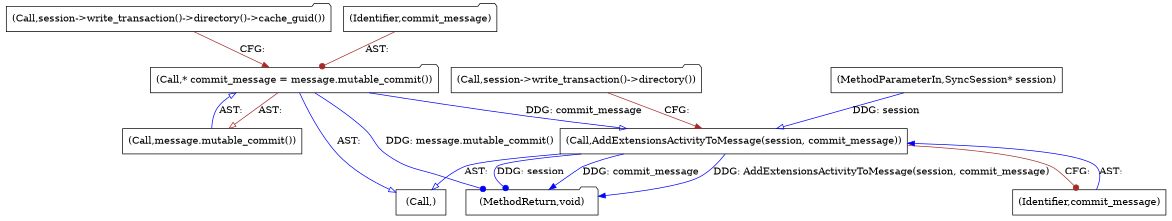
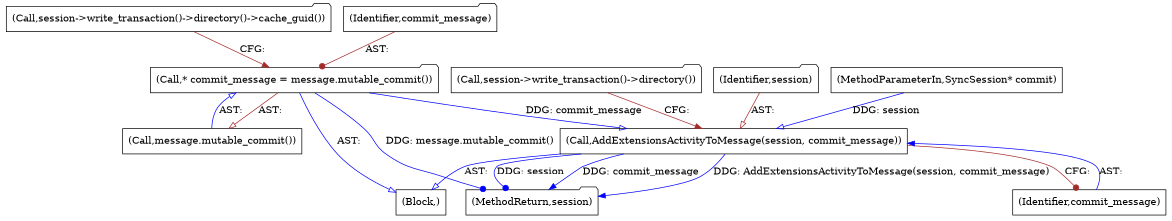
node "(Identifier,session)": added
node "(MethodParameterIn,SyncSession* session)": label "(MethodParameterIn,SyncSession* session)" -> "(MethodParameterIn,SyncSession* commit)"
node "(Call,)": label "(Call,)" -> "(Block,)"
node "(MethodReturn,void)": label "(MethodReturn,void)" -> "(MethodReturn,session)"
